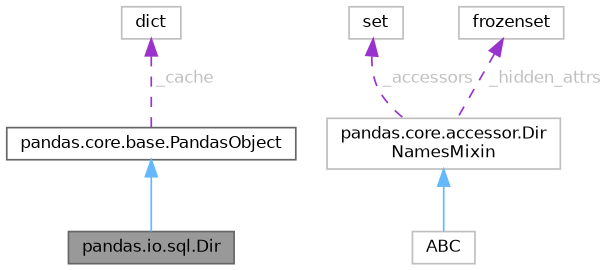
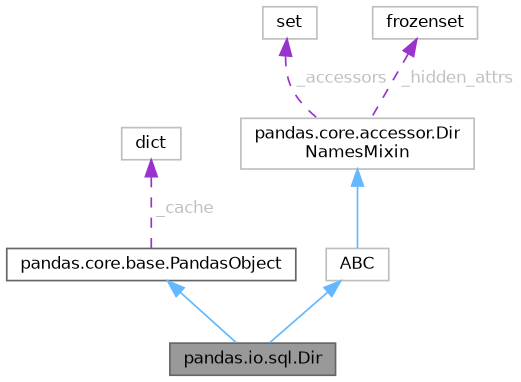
edge "pandas.io.sql.Dir" -> "ABC": added
